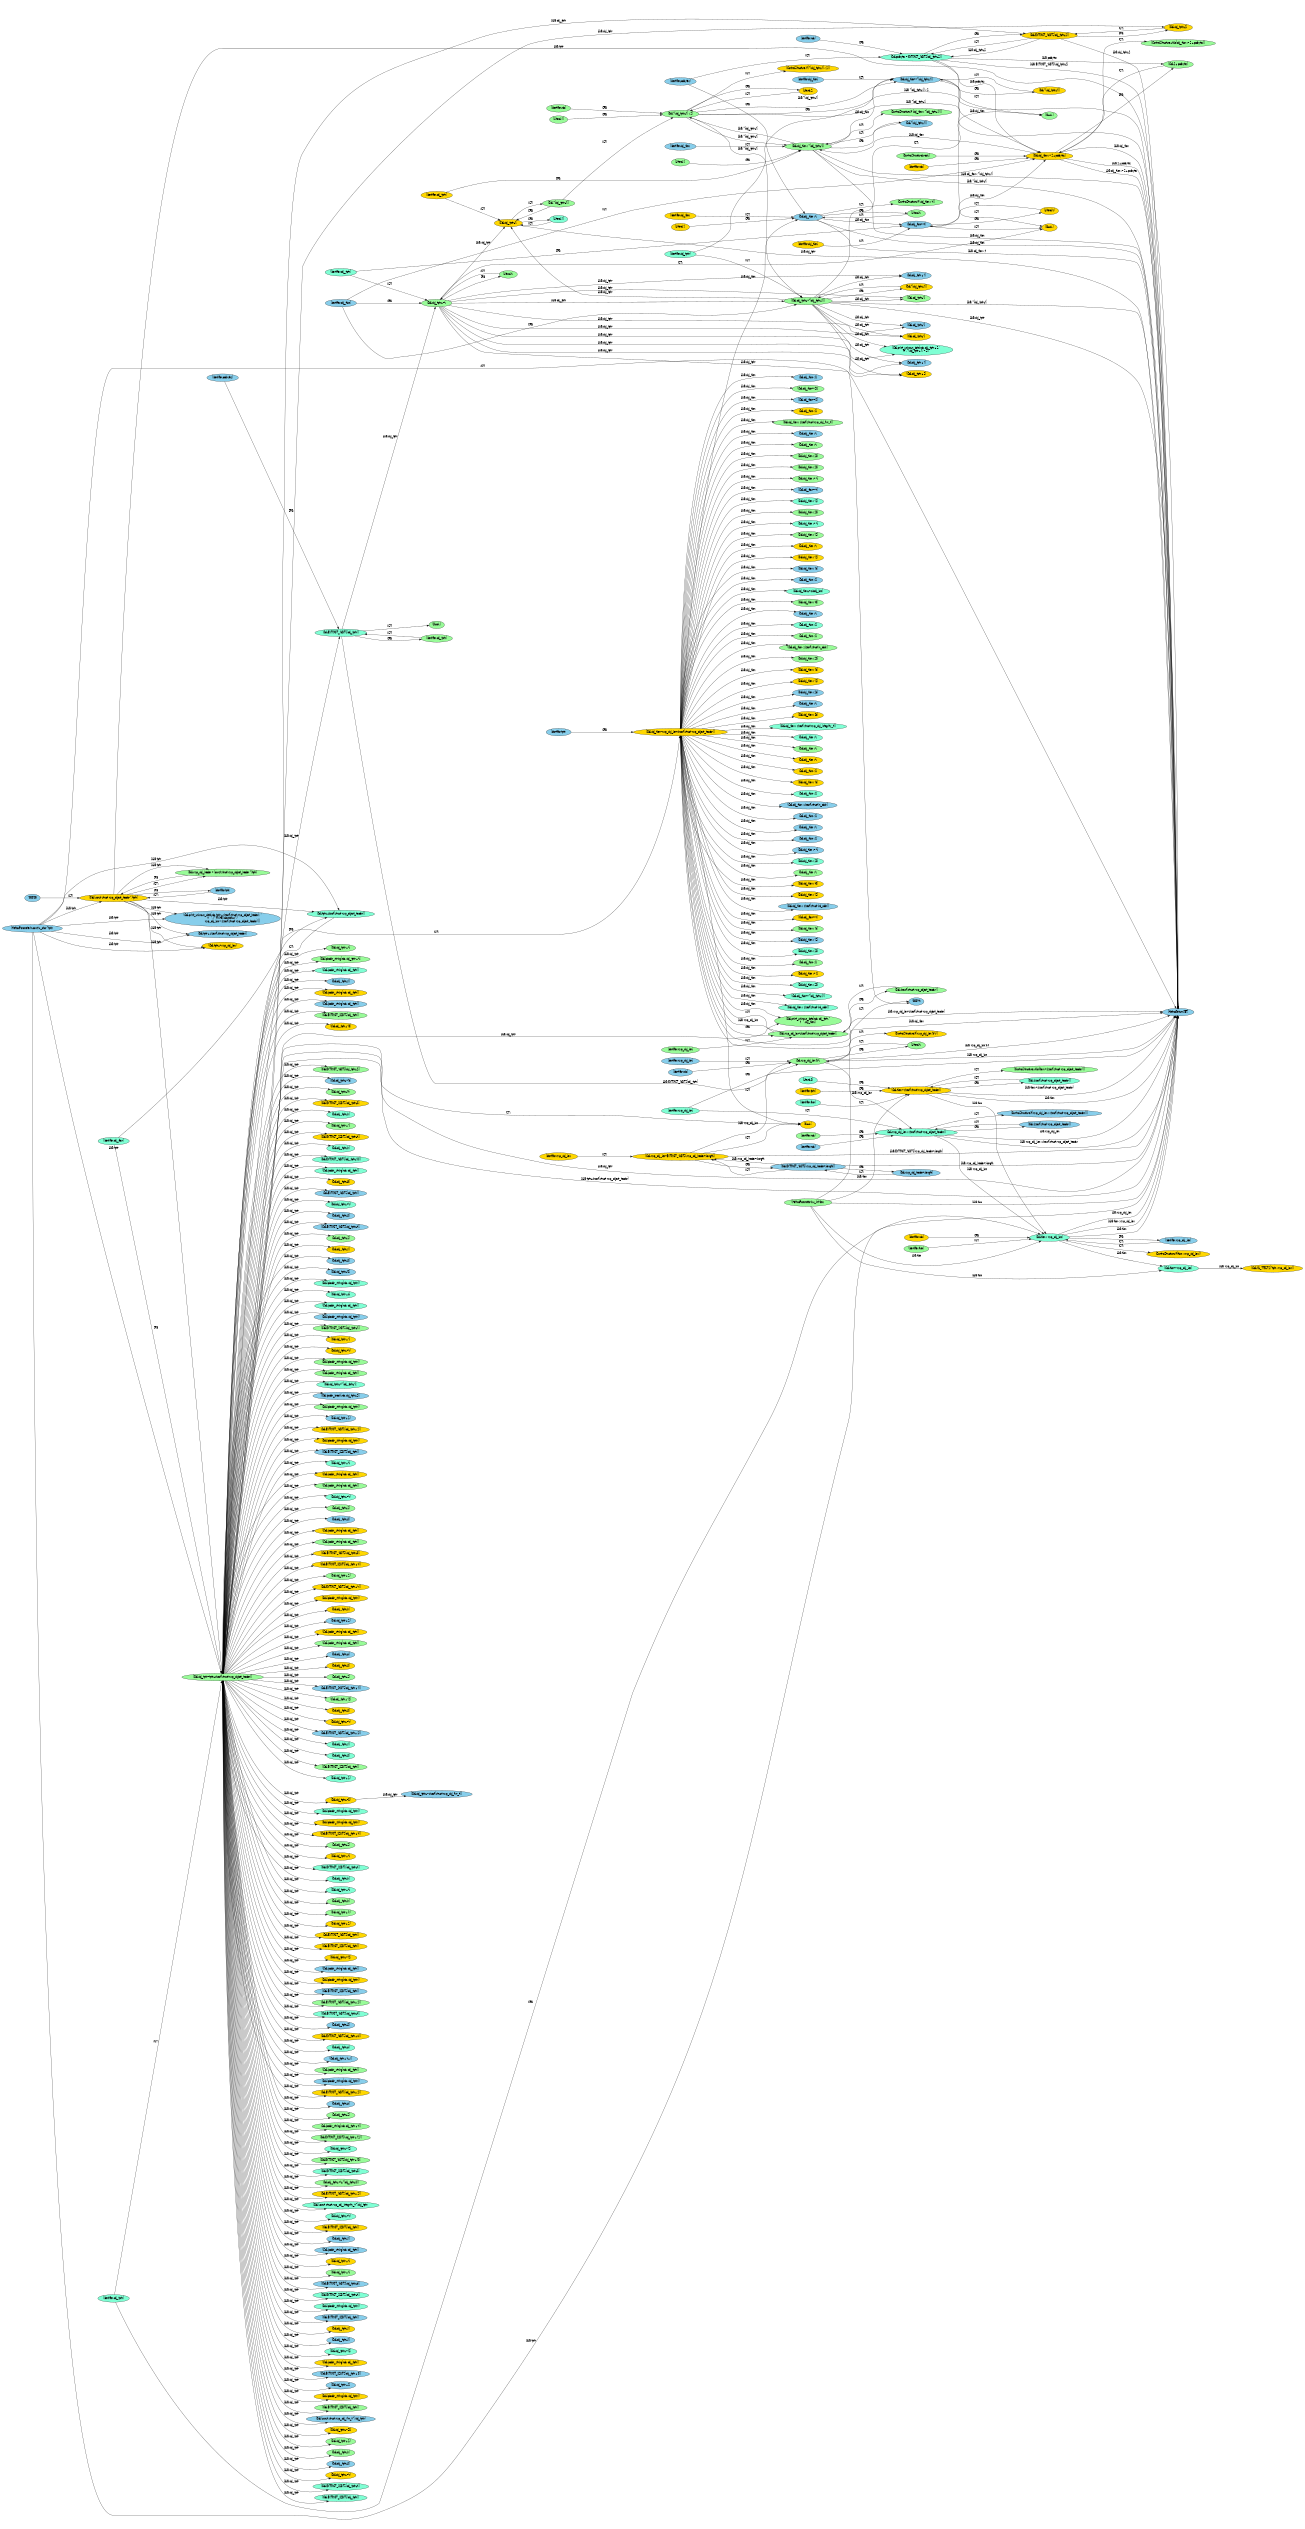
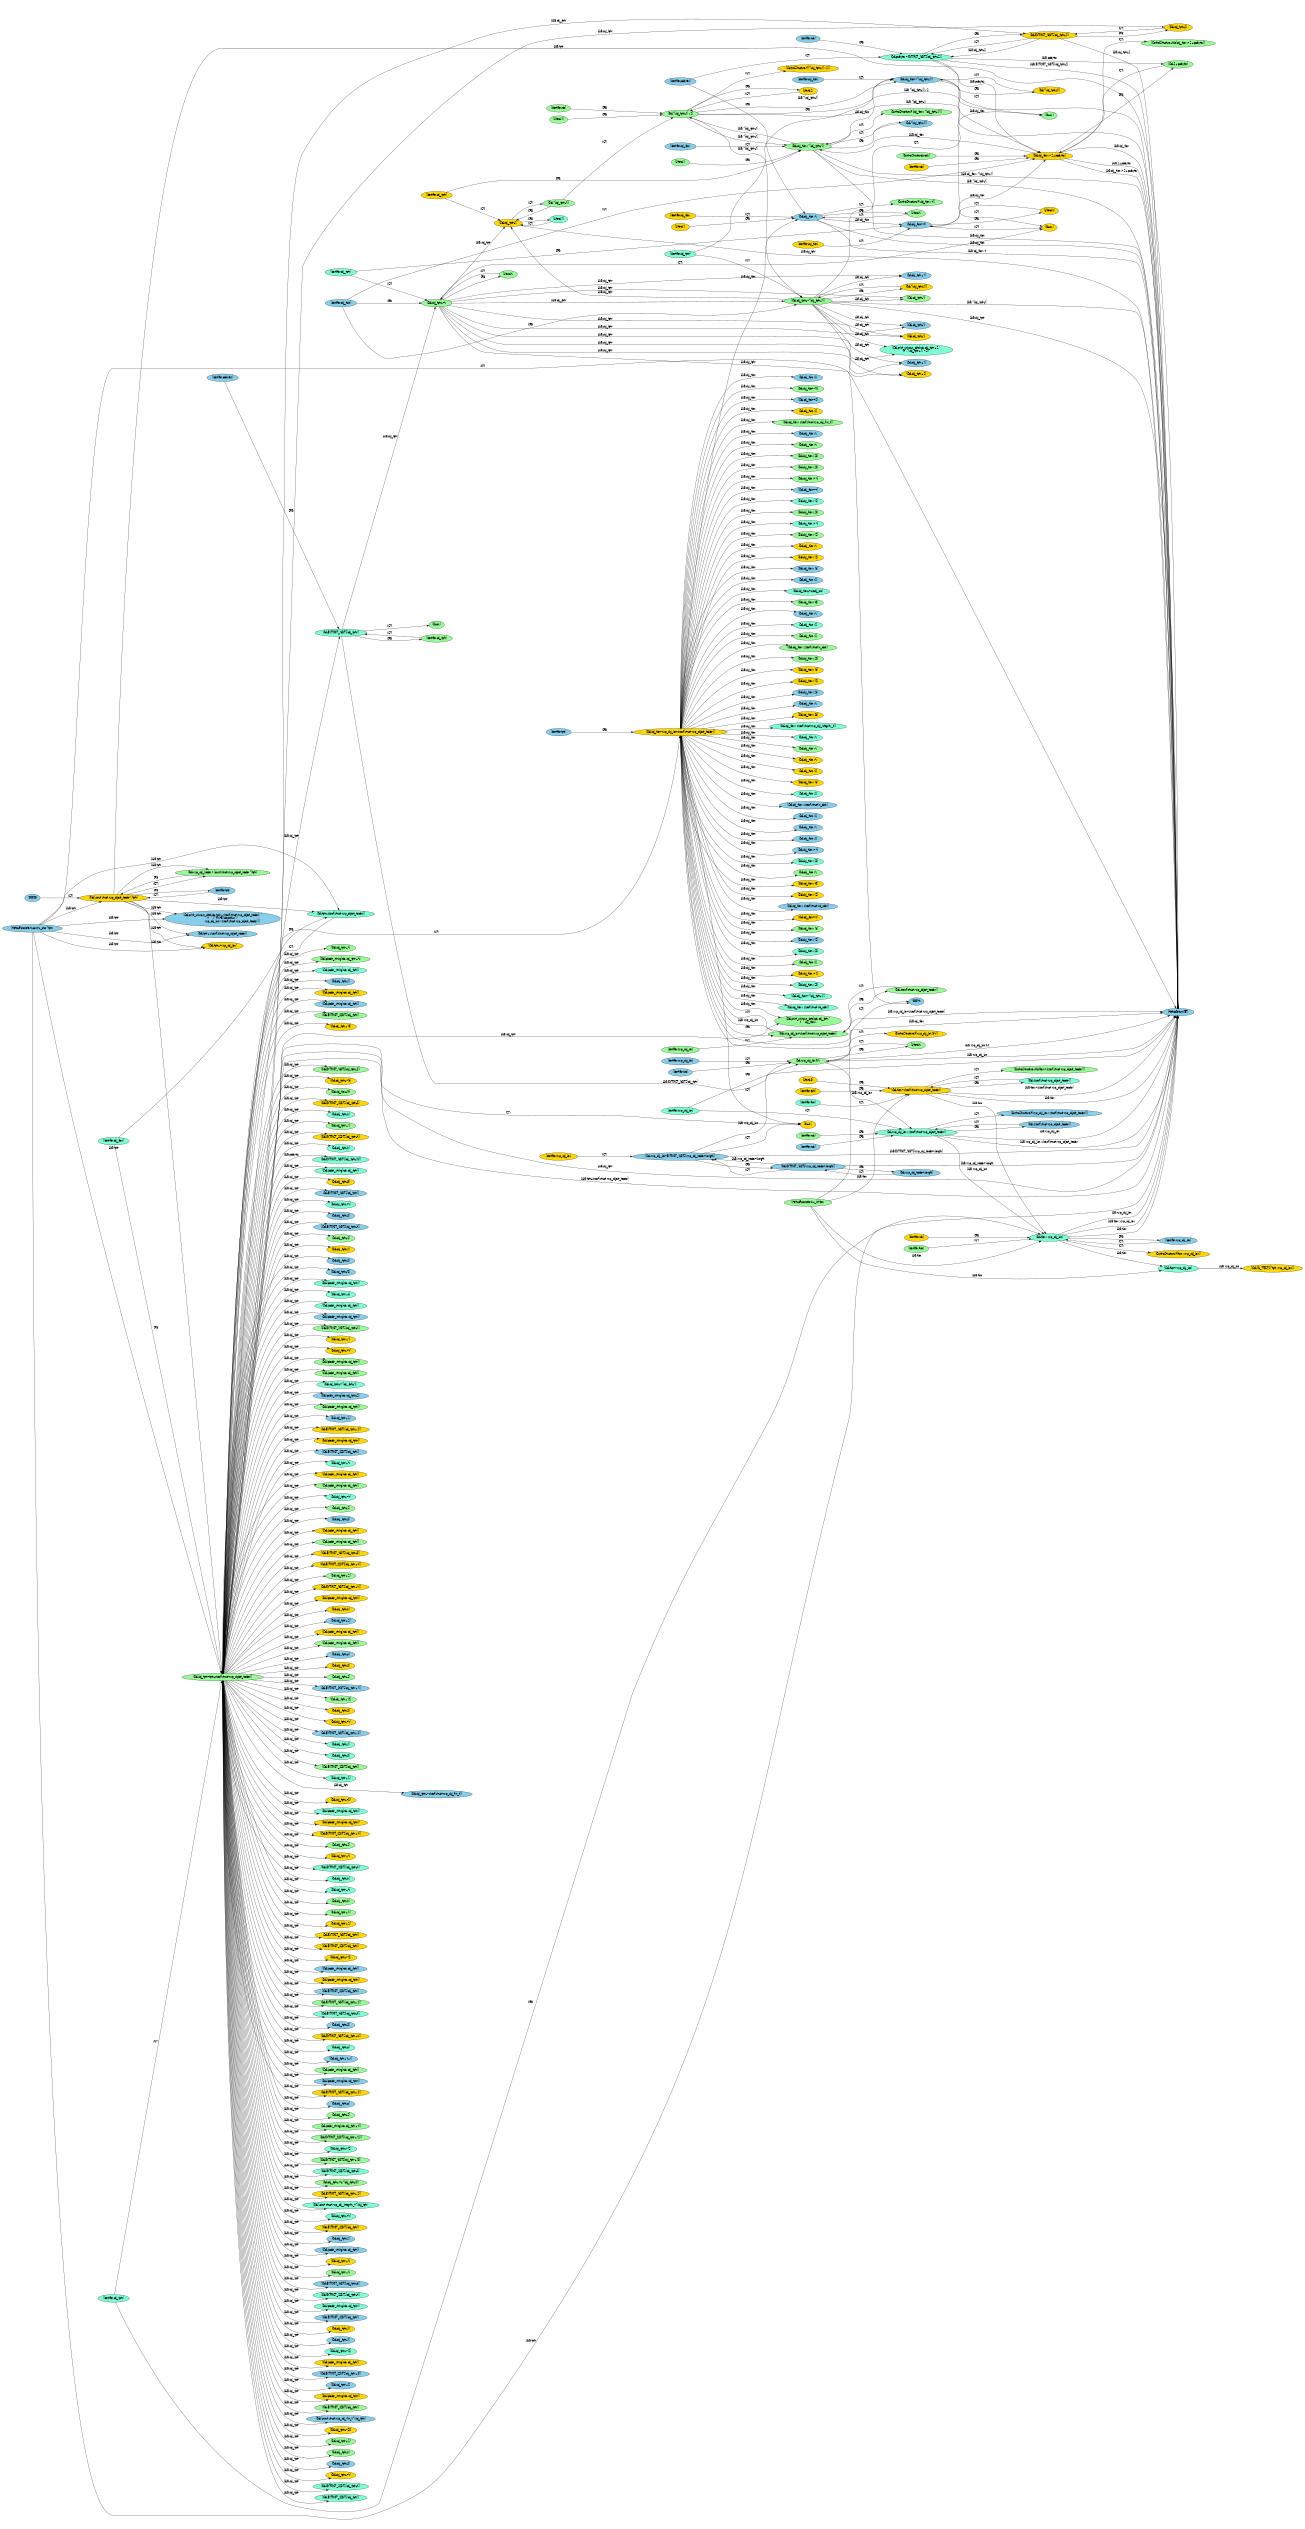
node "(Call,obj_tlen-=20)": label "(Call,obj_tlen-=20)" -> "(Call,obj_tlen-=10)"
edge "(Call,(const struct rsvp_object_header *)tptr)" -> "(Call,obj_tptr=tptr+sizeof(struct rsvp_object_header))": label "DDG: tptr" -> "DDG: tlen"
node "(Literal,0)": fillcolor aquamarine -> gold
node "(Call,obj_tptr+=16)": fillcolor skyblue -> gold
node "(Call,obj_tptr+17)": label "(Call,obj_tptr+17)" -> "(Call,obj_tlen+17)"
edge "(Call,obj_tptr=tptr+sizeof(struct rsvp_object_header))" -> "(Call,EXTRACT_16BITS(obj_tptr+18))": label "DDG: obj_tptr" -> "DDG: padbytes"
node "(Call,rsvp_obj_len=EXTRACT_16BITS(rsvp_obj_header->length))": fillcolor gold -> skyblue
edge "(MethodParameterIn,u_int tlen)" -> "(MethodReturn,RET)": removed, label "DDG: tlen"
node "(Call,ipaddr_break(ndo, obj_tptr+2))": label "(Call,ipaddr_break(ndo, obj_tptr+2))" -> "(Call,ipaddr_string(ndo, obj_tptr+2))"
edge "(Call,obj_tptr+=8)" -> "(Call,obj_tptr+=sizeof(struct rsvp_obj_frr_t))": now "(Call,obj_tptr=tptr+sizeof(struct rsvp_object_header))" -> "(Call,obj_tptr+=sizeof(struct rsvp_obj_frr_t))"
